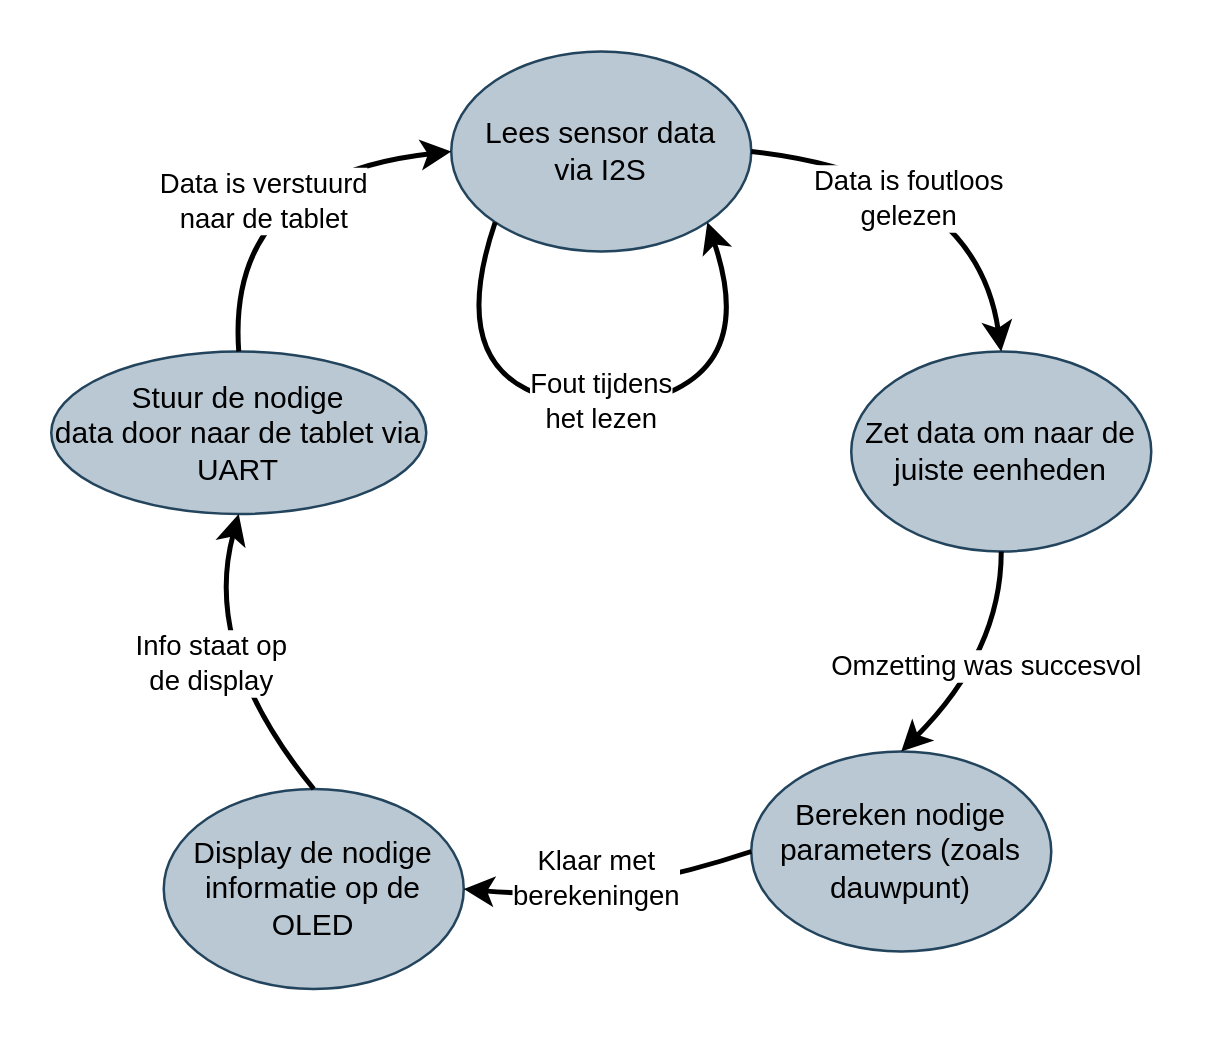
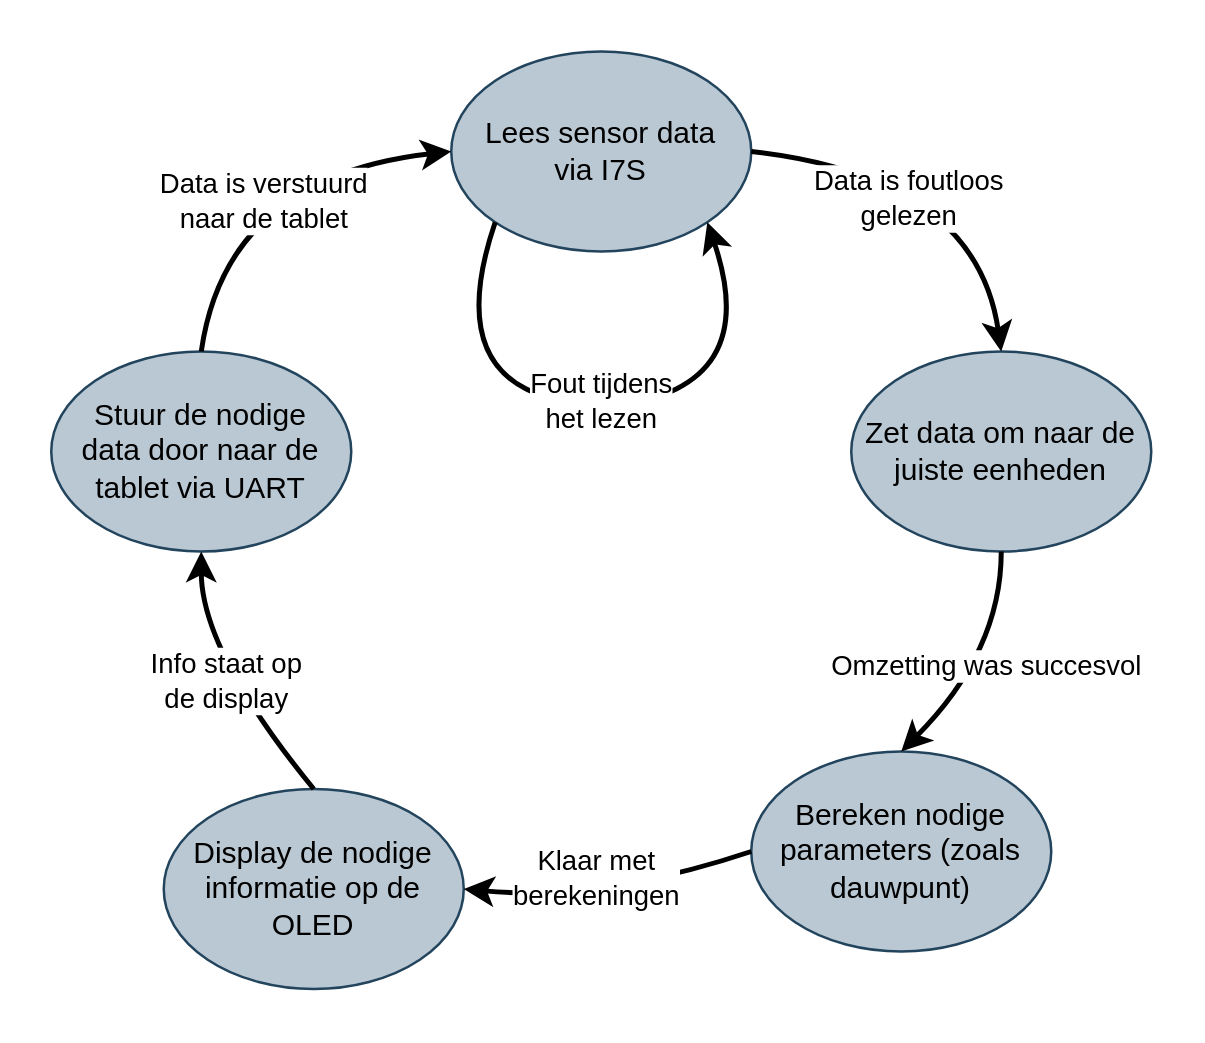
node "Lees sensor data via I2S": label "Lees sensor data via I2S" -> "Lees sensor data via I7S"
node "Stuur de nodigedata door naar de tablet via UART": size 375x163 -> 300x200
